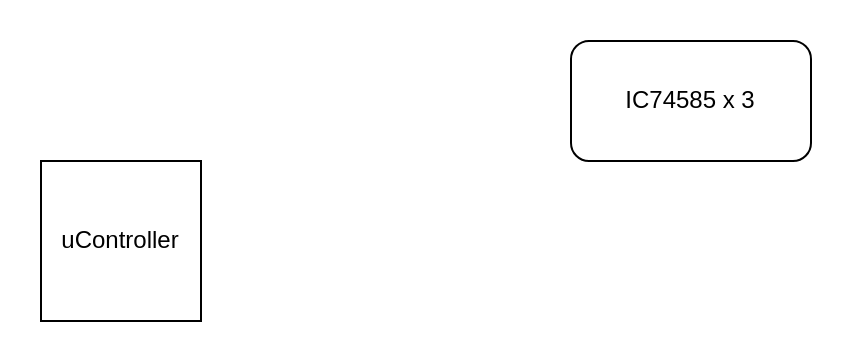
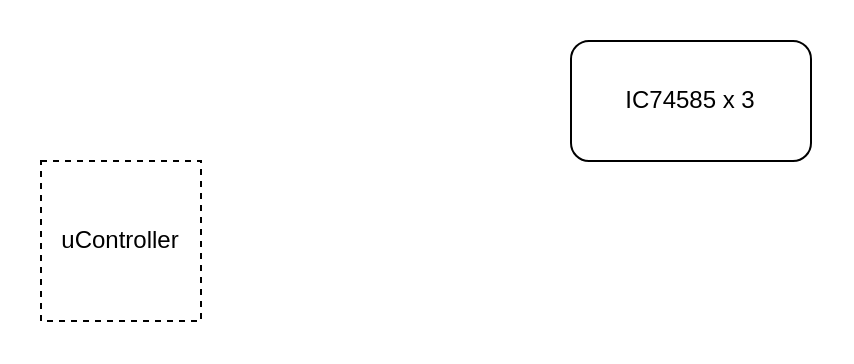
node "uController": style solid -> dashed
